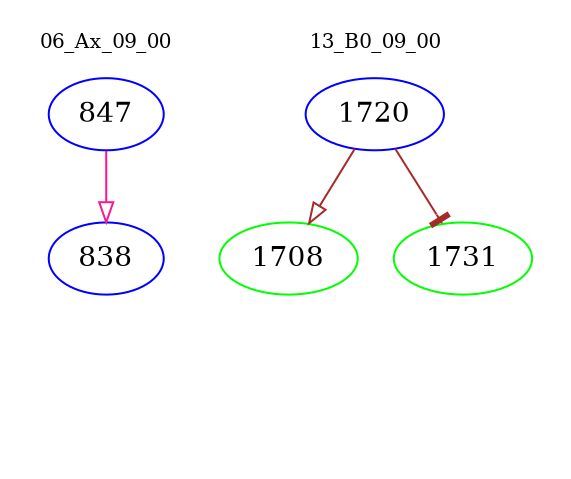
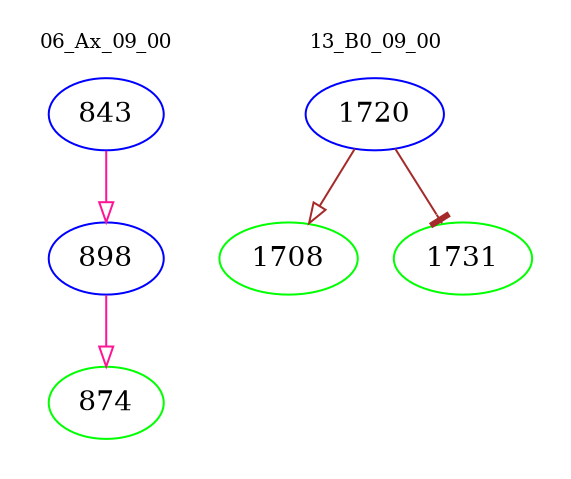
node "847": label "847" -> "843"
node "838": label "838" -> "898"
node "874": added
